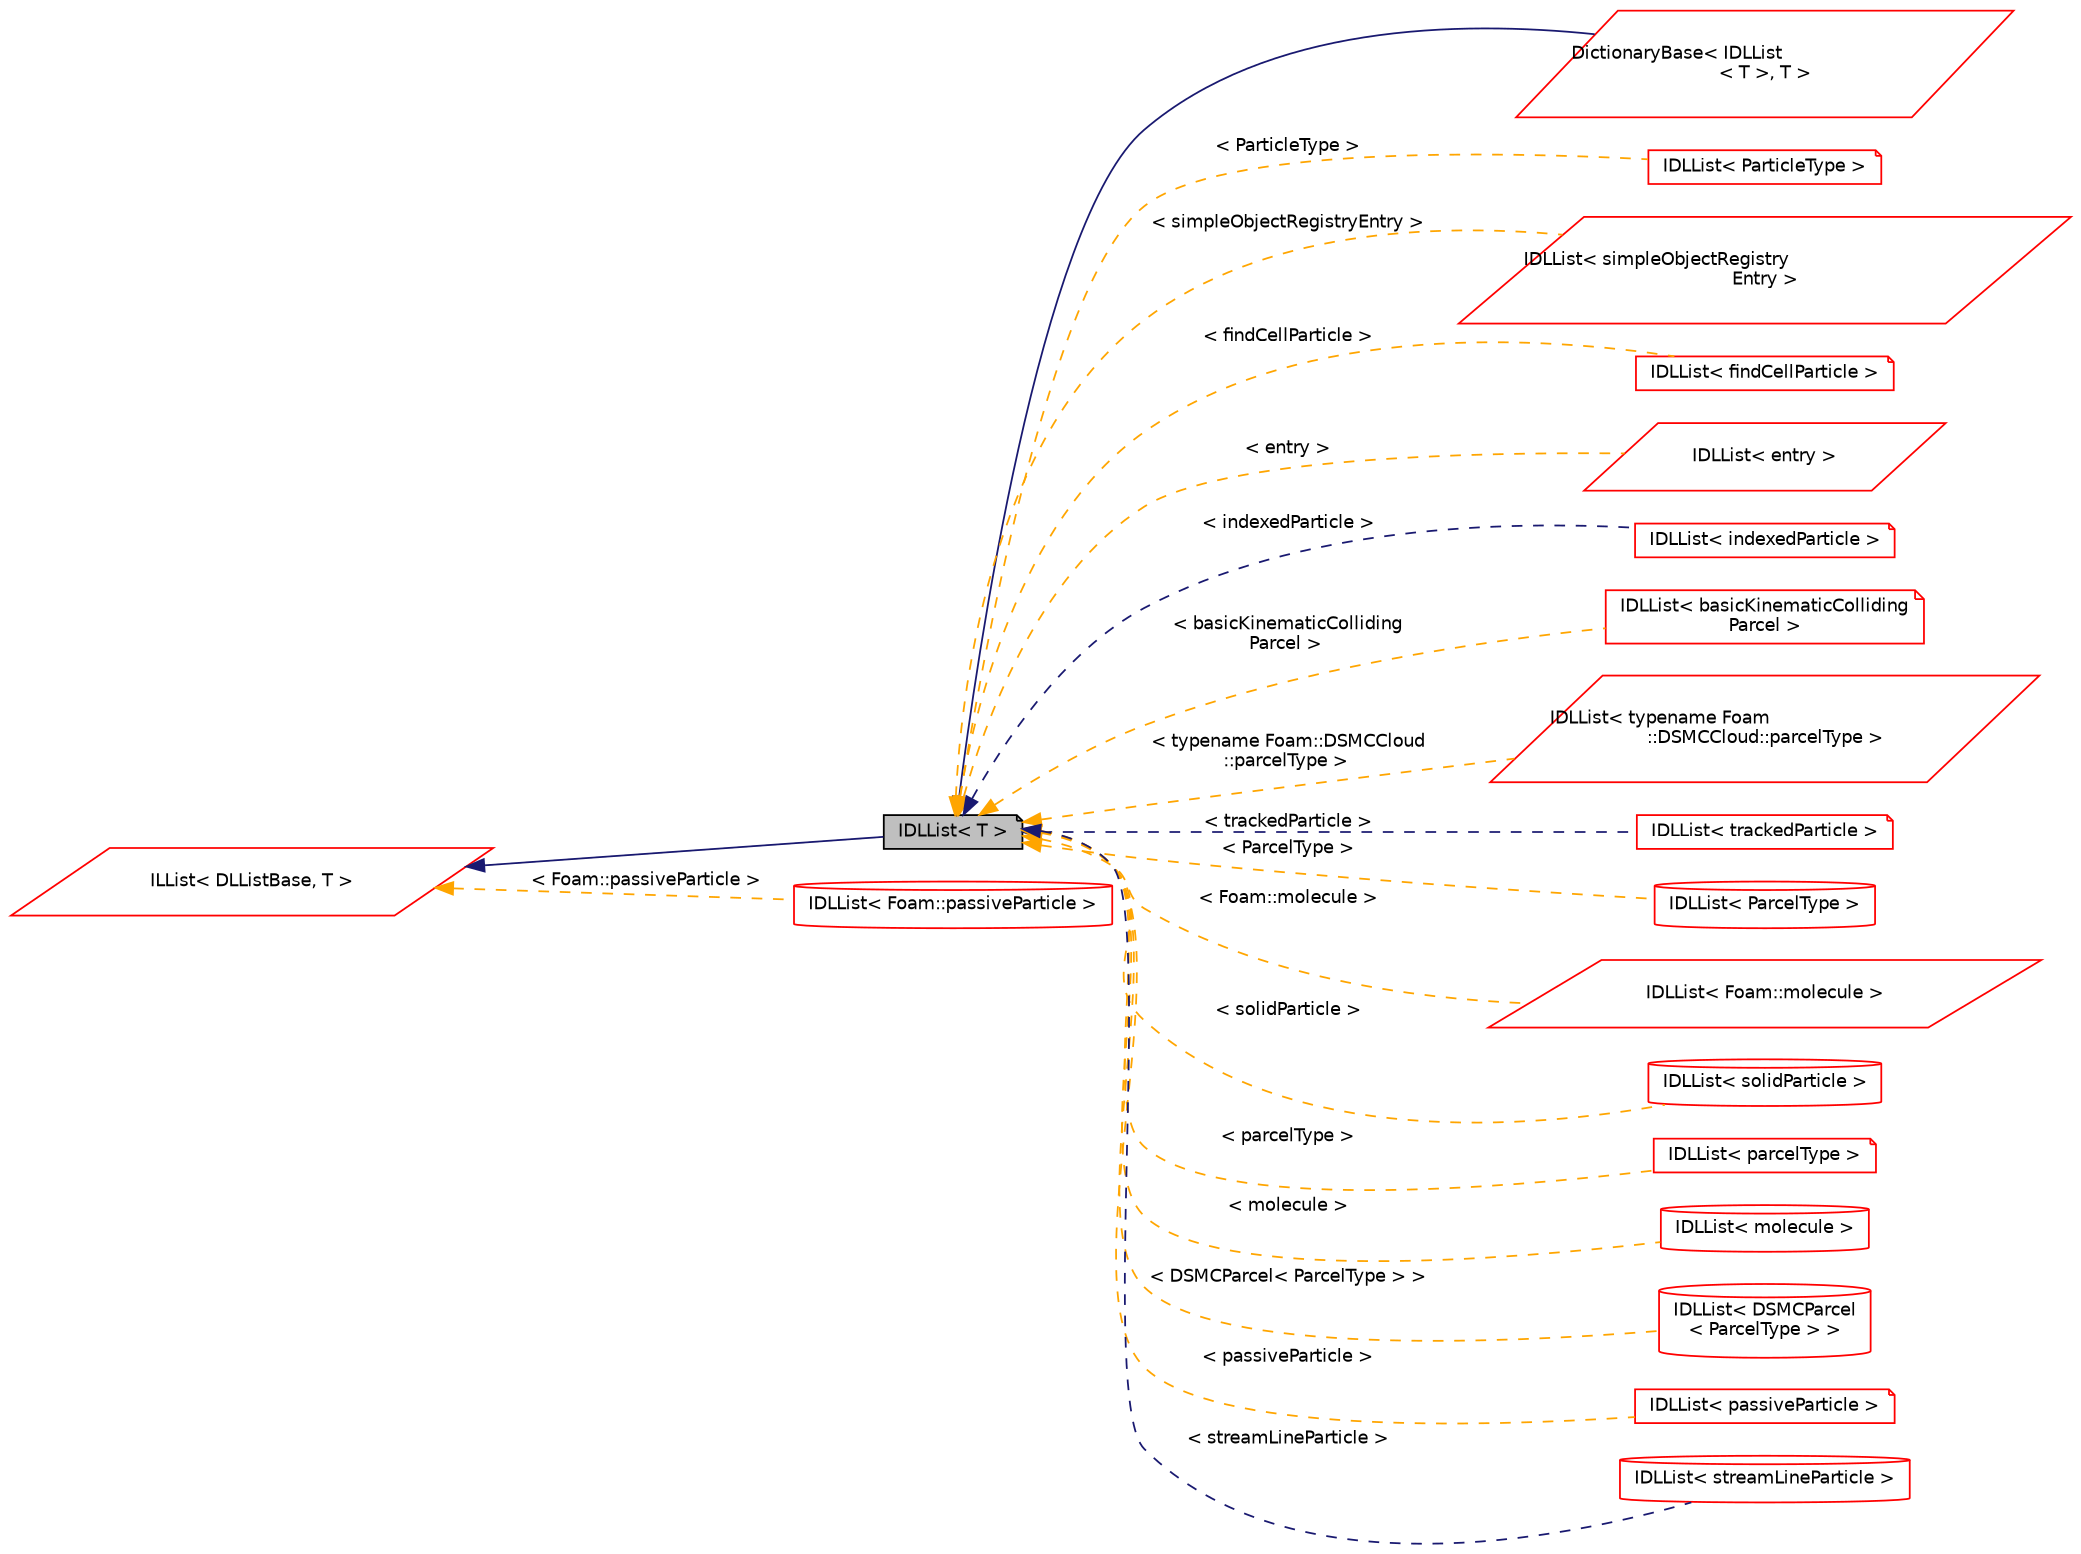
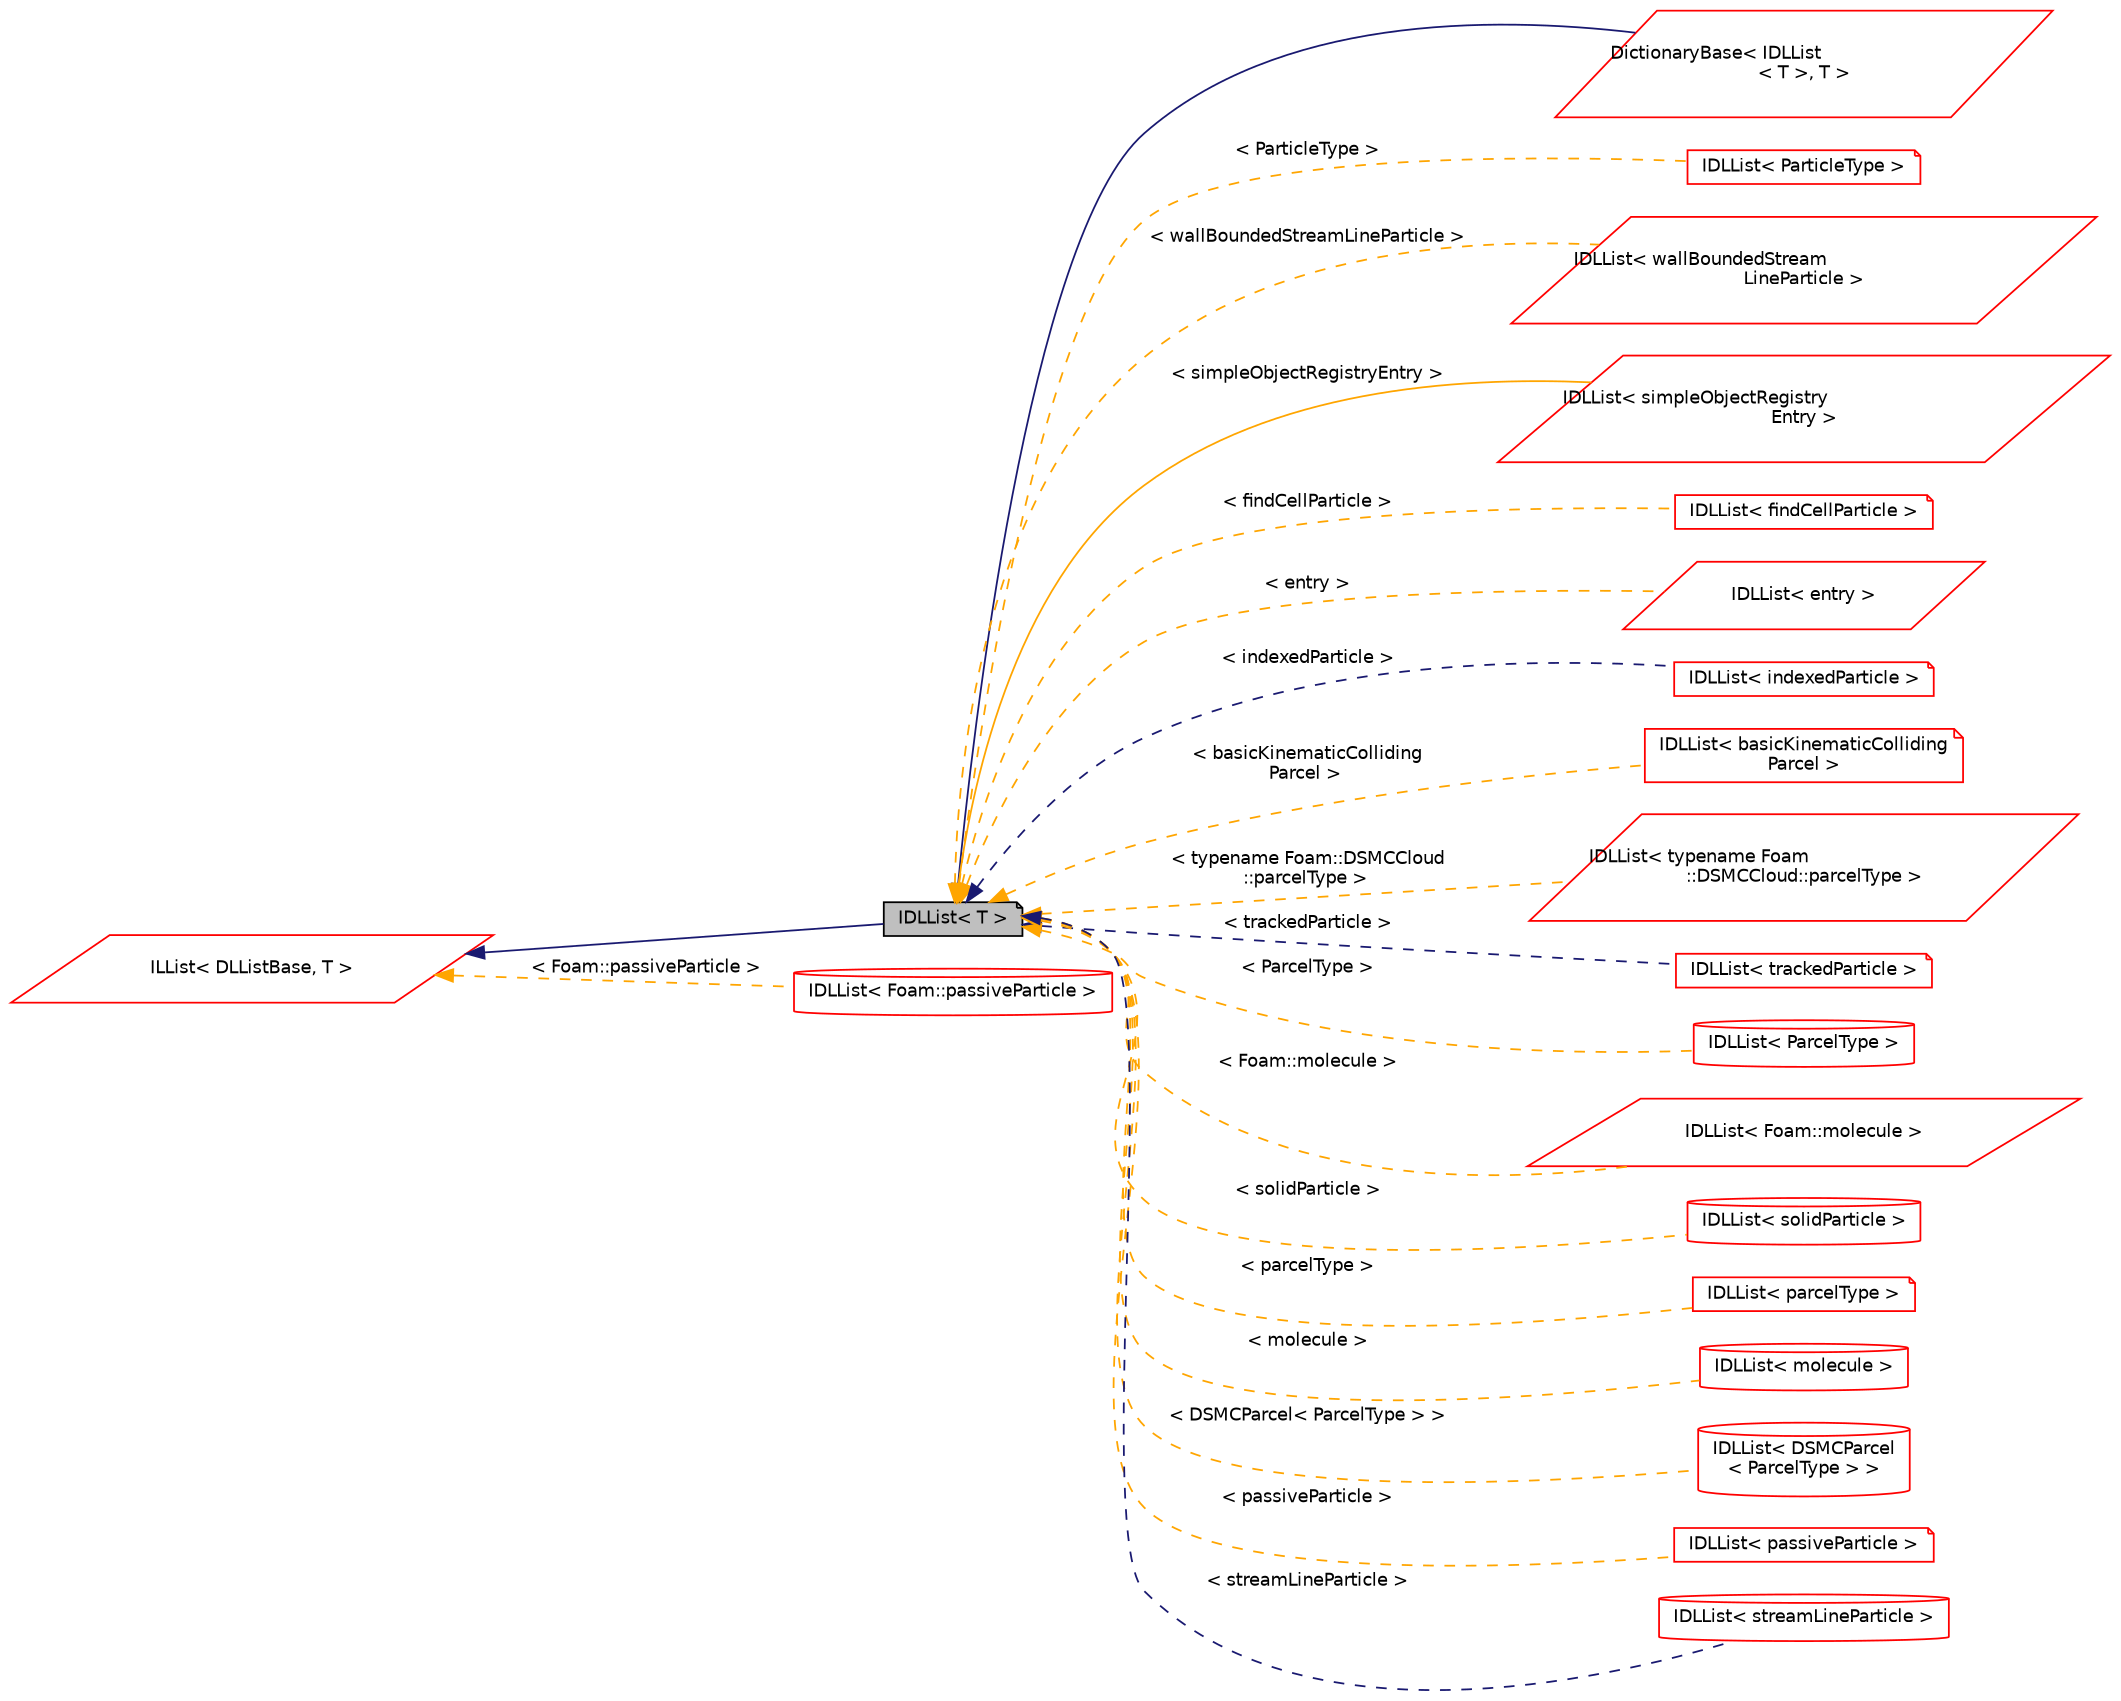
node "IDLList< wallBoundedStream LineParticle >": added
edge "IDLList< simpleObjectRegistry Entry >" -> "IDLList< T >": style dashed -> solid
